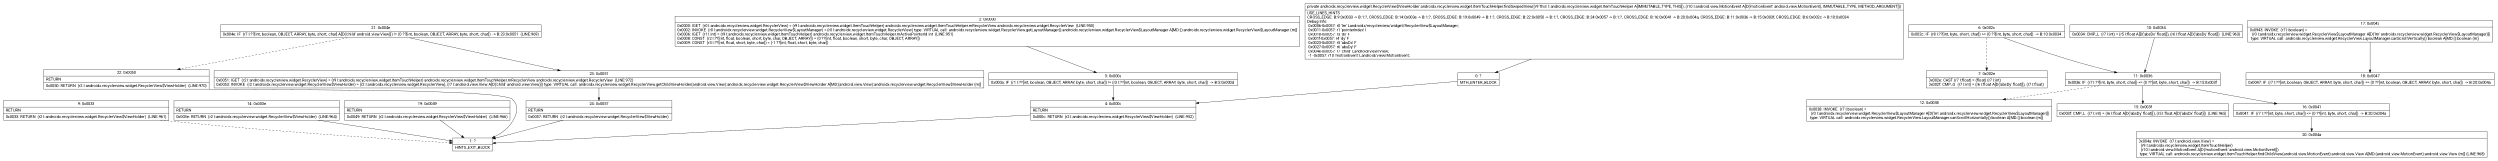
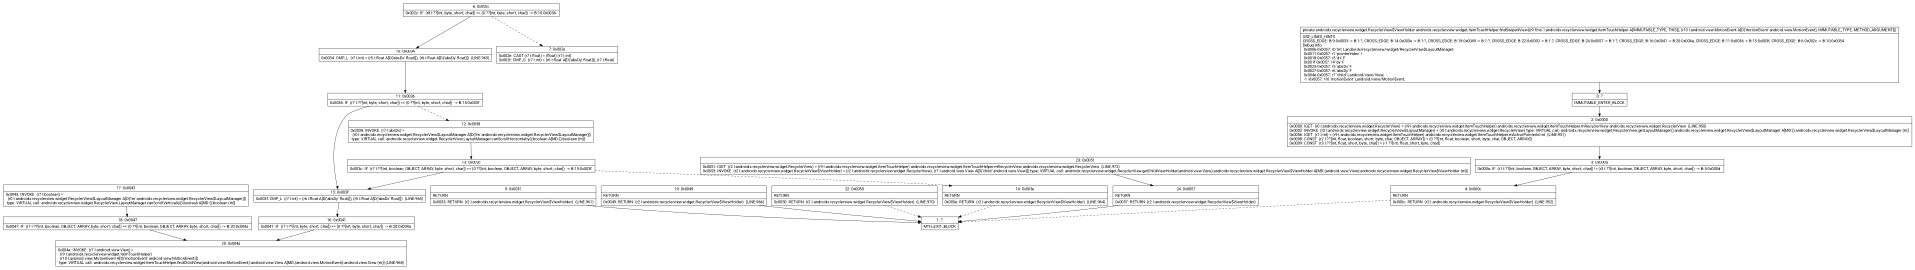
node "21: 0x004e": removed
edge "6: 0x002c" -> "11: 0x0036": now "6: 0x002c" -> "10: 0x0034"
node "0: ?": text "MTH_ENTER_BLOCK" -> "IMMUTABLE_ENTER_BLOCK"
edge "22: 0x0050" -> "1: ?": style solid -> dashed
edge "0: ?" -> "4: 0x000c": now "0: ?" -> "2: 0x0000"
edge "11: 0x0036" -> "16: 0x0041": now "15: 0x003f" -> "16: 0x0041"
node "12: 0x0038": text "0x0038: INVOKE  (r7 I:boolean) =" -> "0x0038: INVOKE  (r7 I:absDx) ="
edge "4: 0x000c" -> "1: ?": style solid -> dashed
edge "14: 0x003e" -> "1: ?": style solid -> dashed
edge "9: 0x0033" -> "1: ?": style dashed -> solid
node "1: ?": text "HINTS_EXIT_BLOCK" -> "MTH_EXIT_BLOCK"
node "13: 0x003c": added
edge "18: 0x0047" -> "20: 0x004a": added
